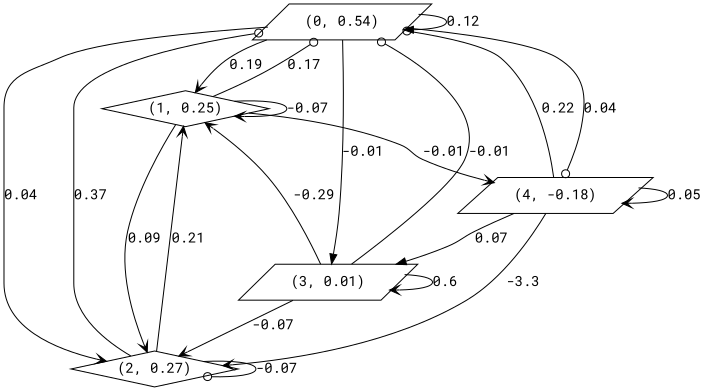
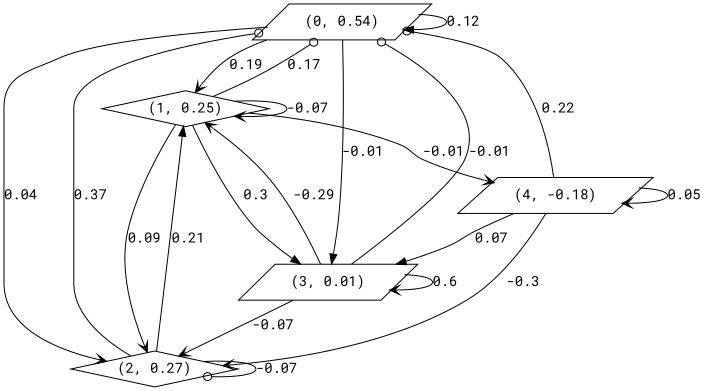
edge "(0, 0.54)" -> "(4, -0.18)": removed, label "0.04"
edge "(1, 0.25)" -> "(3, 0.01)": added, label "0.3"
edge "(2, 0.27)" -> "(1, 0.25)": arrowhead vee -> normal
edge "(4, -0.18)" -> "(2, 0.27)": label "-3.3" -> "-0.3"
